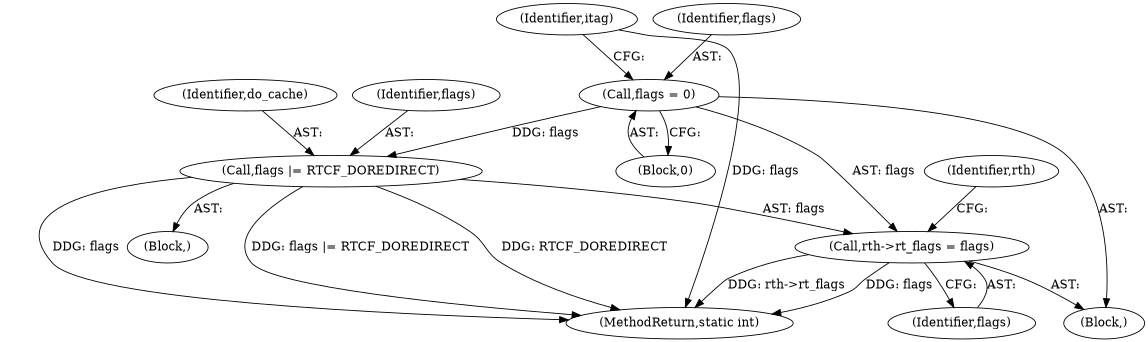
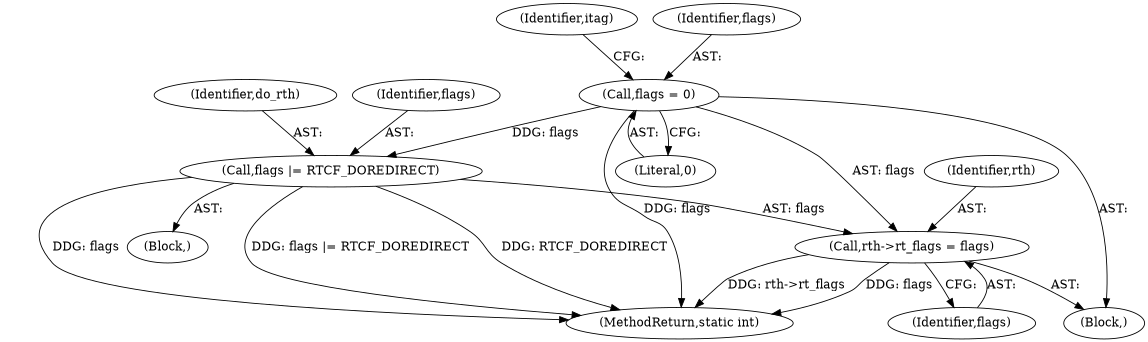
node "(Identifier,do_cache)": label "(Identifier,do_cache)" -> "(Identifier,do_rth)"
edge "(Identifier,itag)" -> "(MethodReturn,static int)": now "(Call,flags = 0)" -> "(MethodReturn,static int)"
node "(Block,0)": label "(Block,0)" -> "(Literal,0)"
edge "(Identifier,rth)" -> "(Call,rth->rt_flags = flags)": label "CFG: " -> "AST: "
